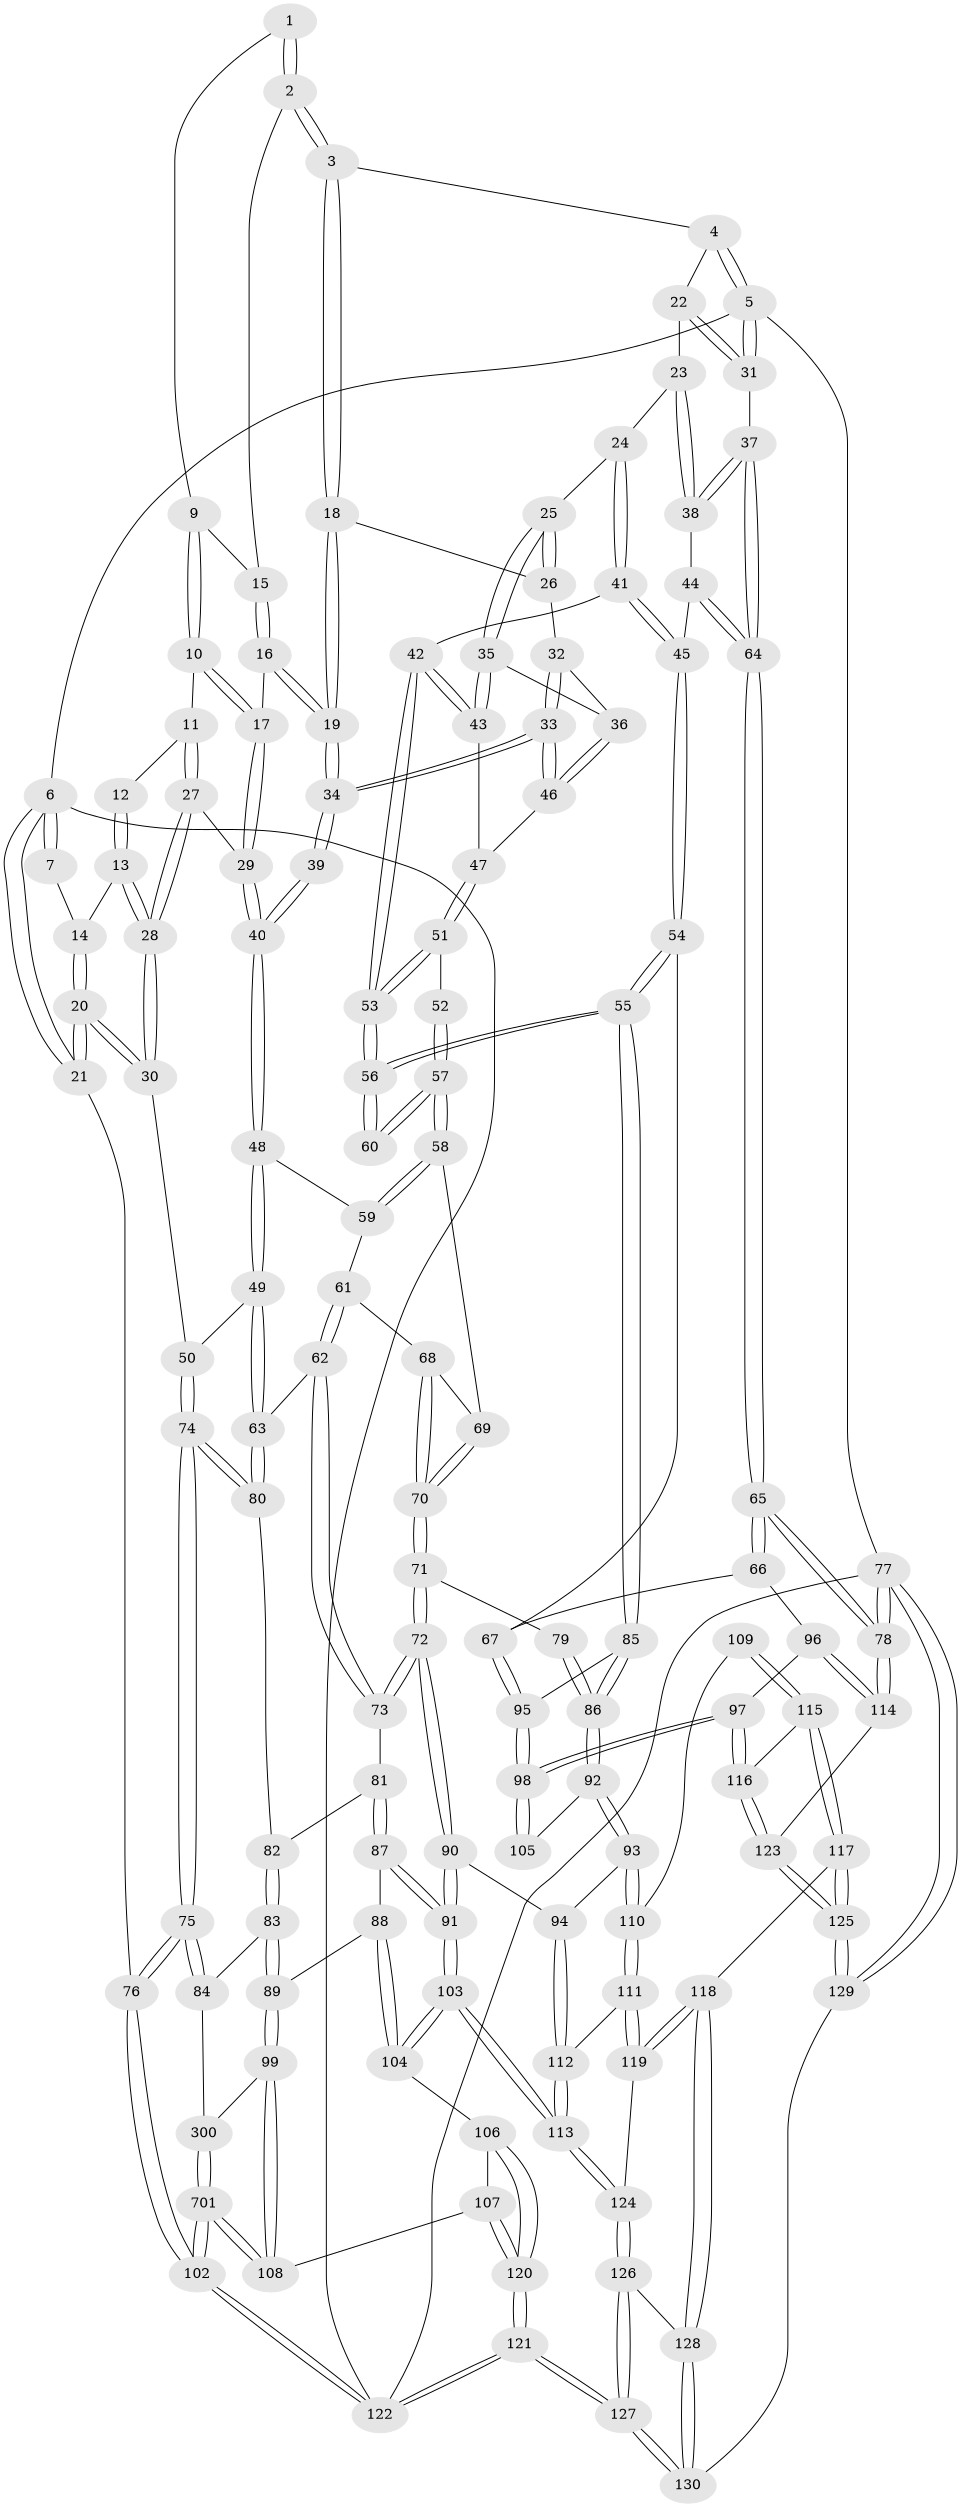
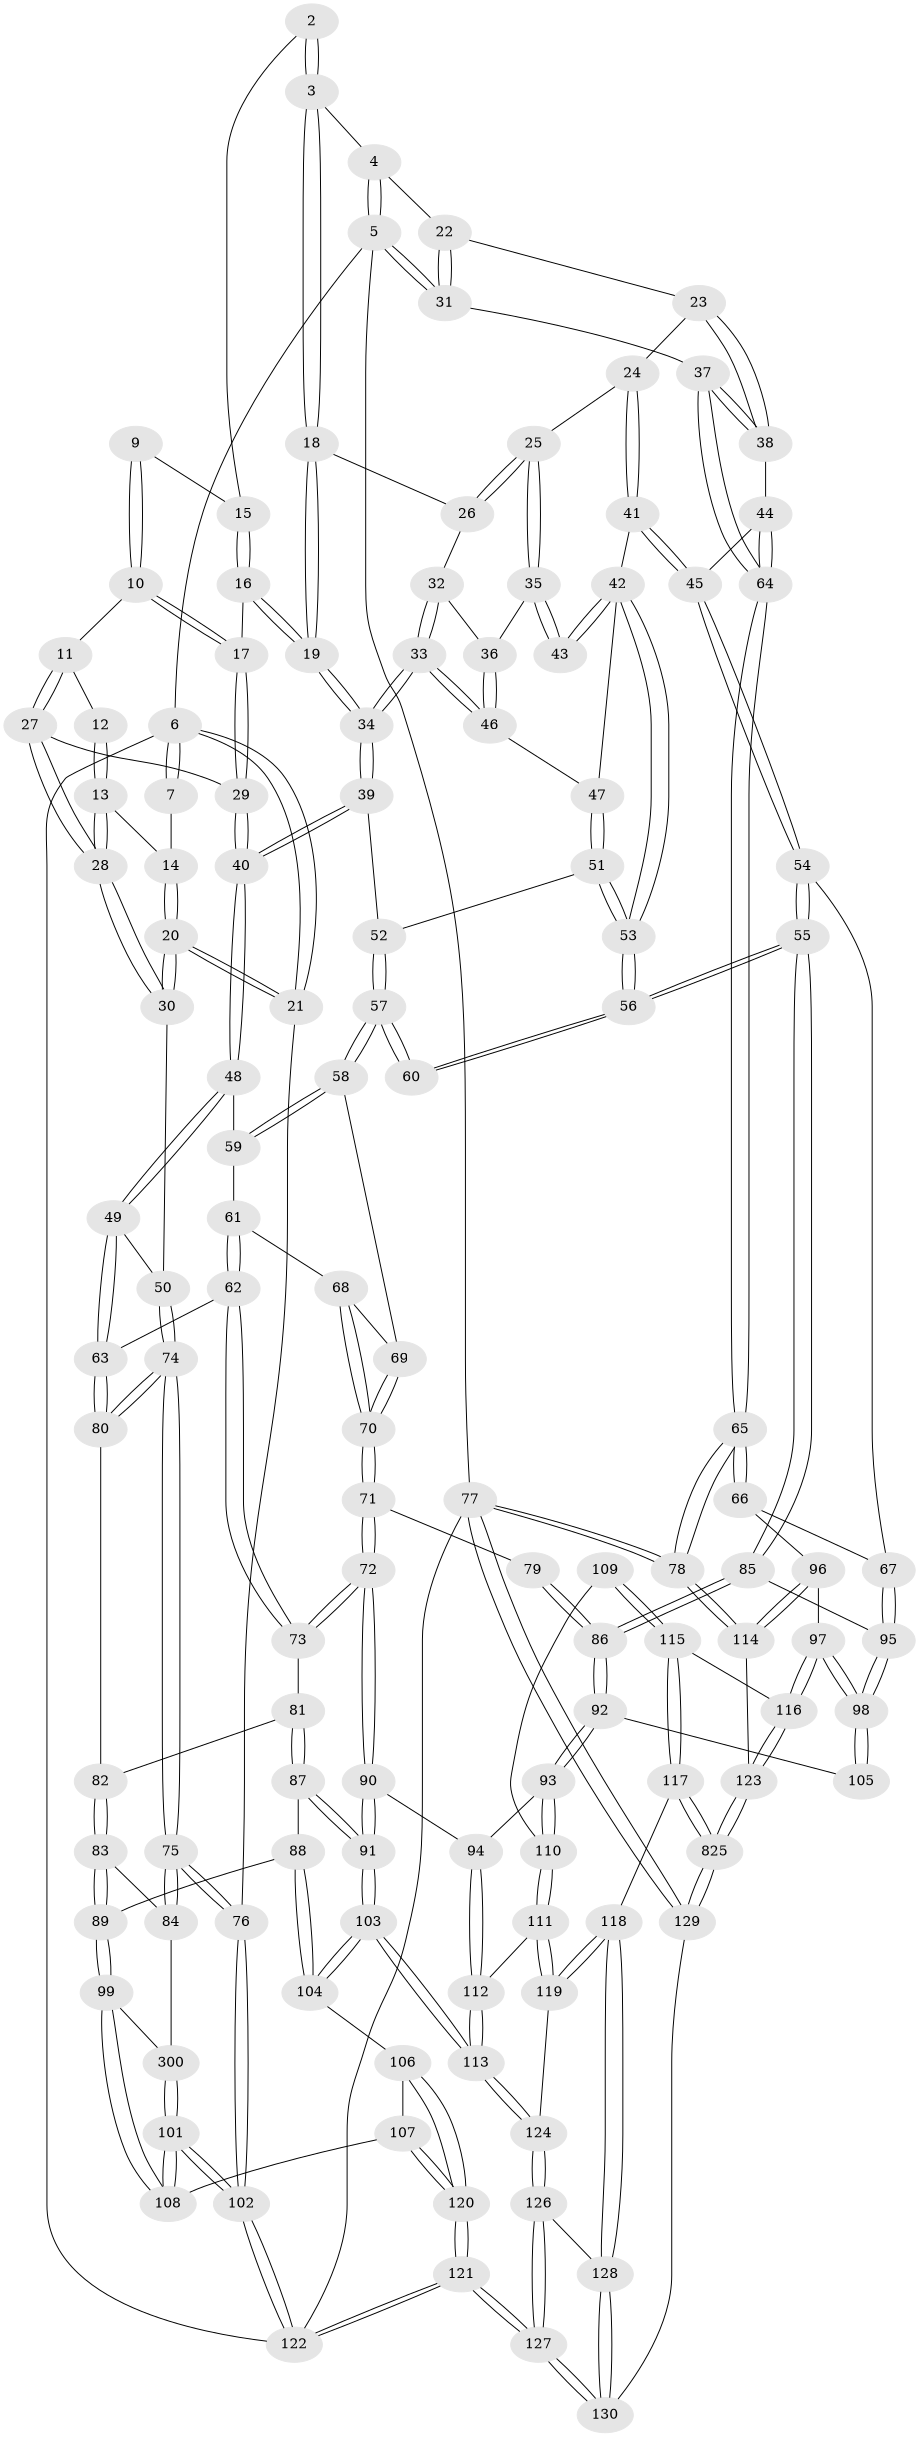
node "1": removed
edge "43" -- "47": now "42" -- "47"
edge "39" -- "52": added
node "125": label "125" -> "825"
node "701": label "701" -> "101"
